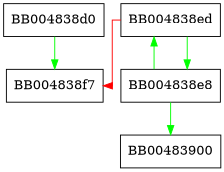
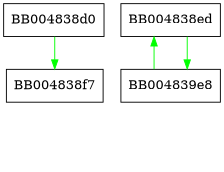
edge "BB004838ed" -> "BB004838f7": removed
node "BB004838e8": label "BB004838e8" -> "BB004839e8"
node "BB00483900": removed
